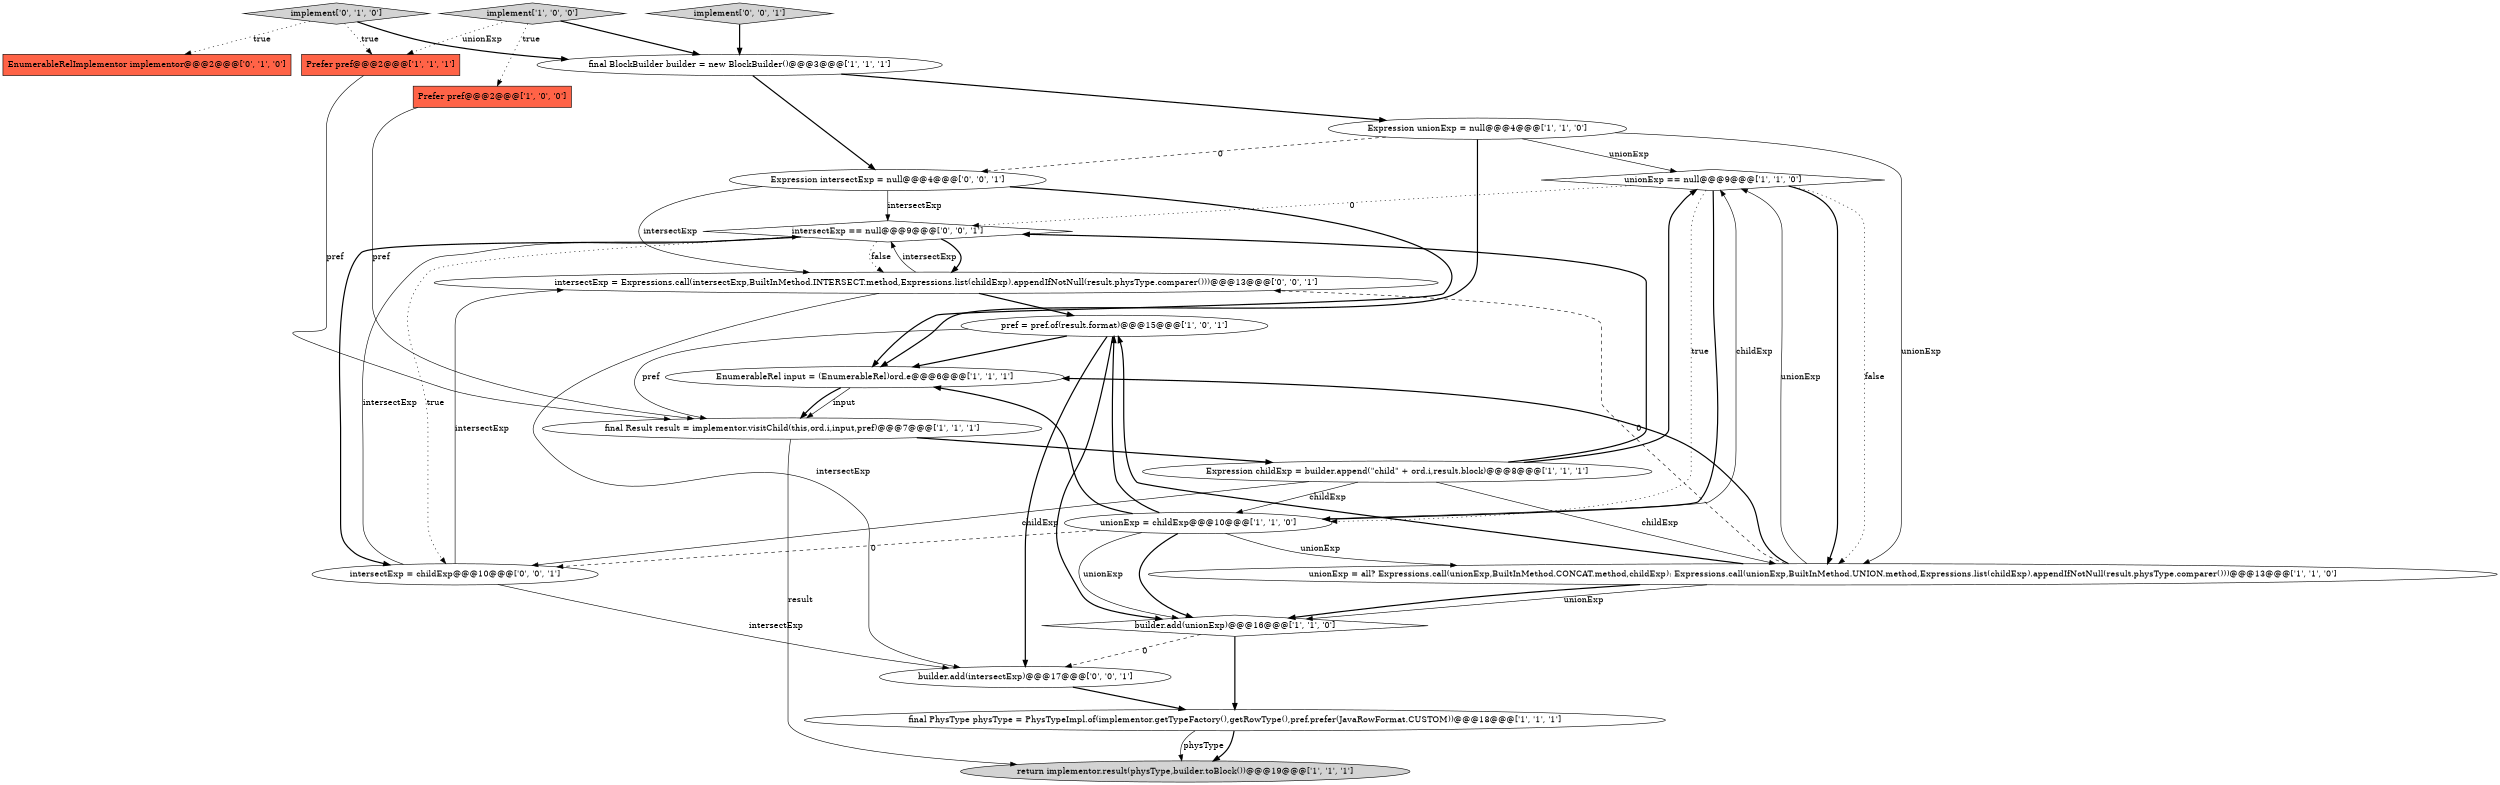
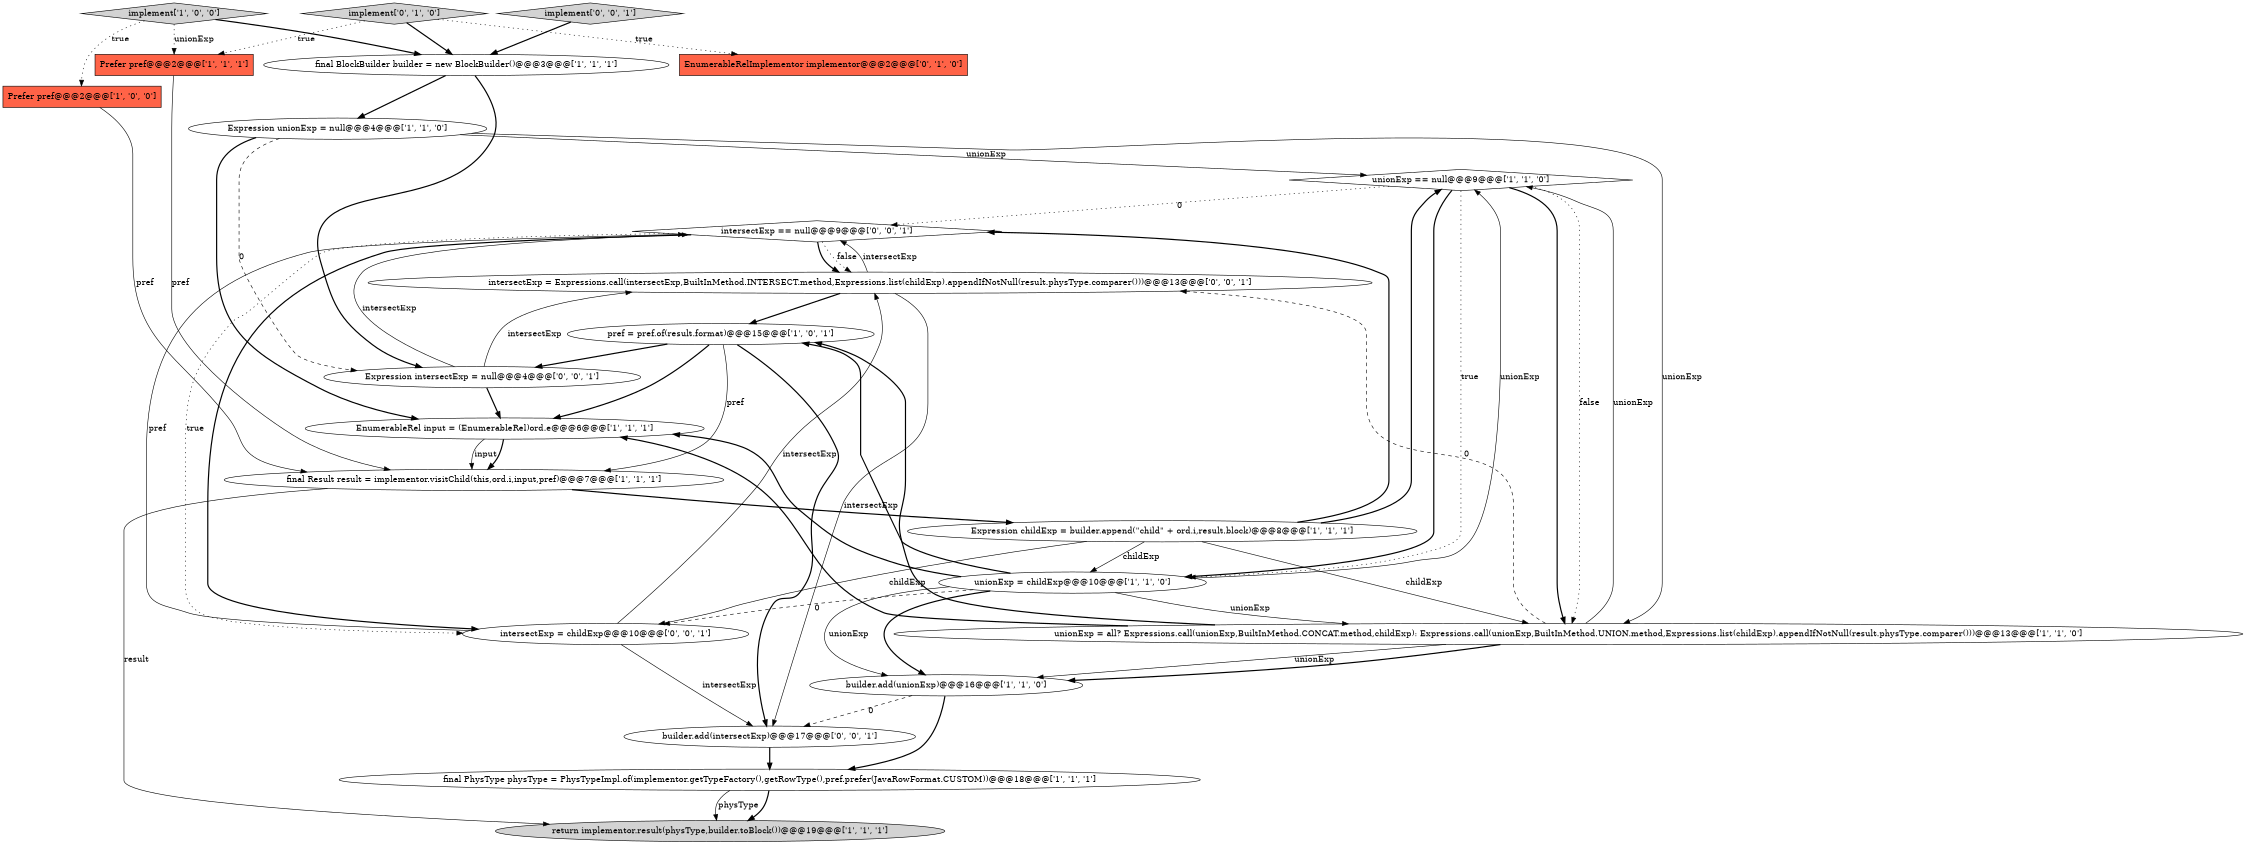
edge "unionExp = childExp@@@10@@@['1', '1', '0']" -> "unionExp == null@@@9@@@['1', '1', '0']": label "childExp" -> "unionExp"
edge "intersectExp = childExp@@@10@@@['0', '0', '1']" -> "intersectExp == null@@@9@@@['0', '0', '1']": label "intersectExp" -> "pref"
edge "pref = pref.of(result.format)@@@15@@@['1', '0', '1']" -> "builder.add(unionExp)@@@16@@@['1', '1', '0']": now "pref = pref.of(result.format)@@@15@@@['1', '0', '1']" -> "Expression intersectExp = null@@@4@@@['0', '0', '1']"
node "builder.add(unionExp)@@@16@@@['1', '1', '0']": shape diamond -> ellipse
